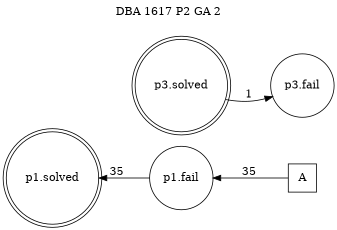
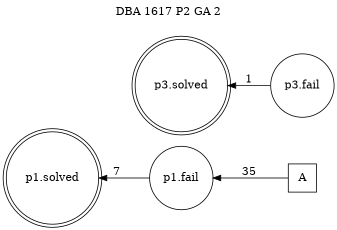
edge "p3.solved" -> "p3.fail": reversed
edge "p1.fail" -> "p1.solved": label "35" -> "7"
